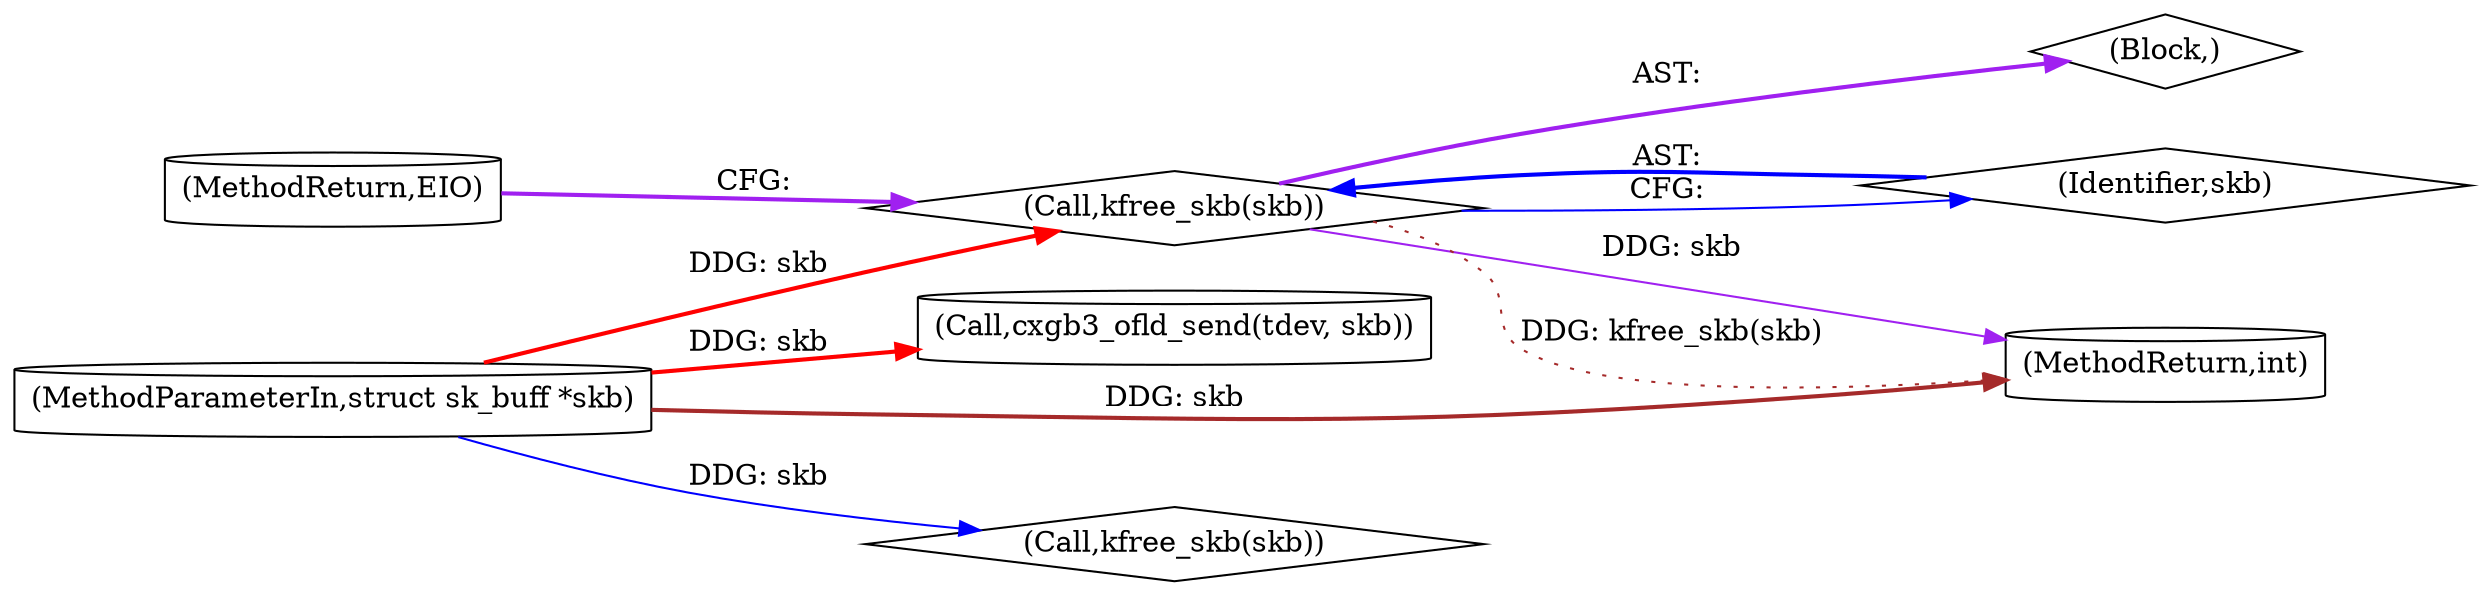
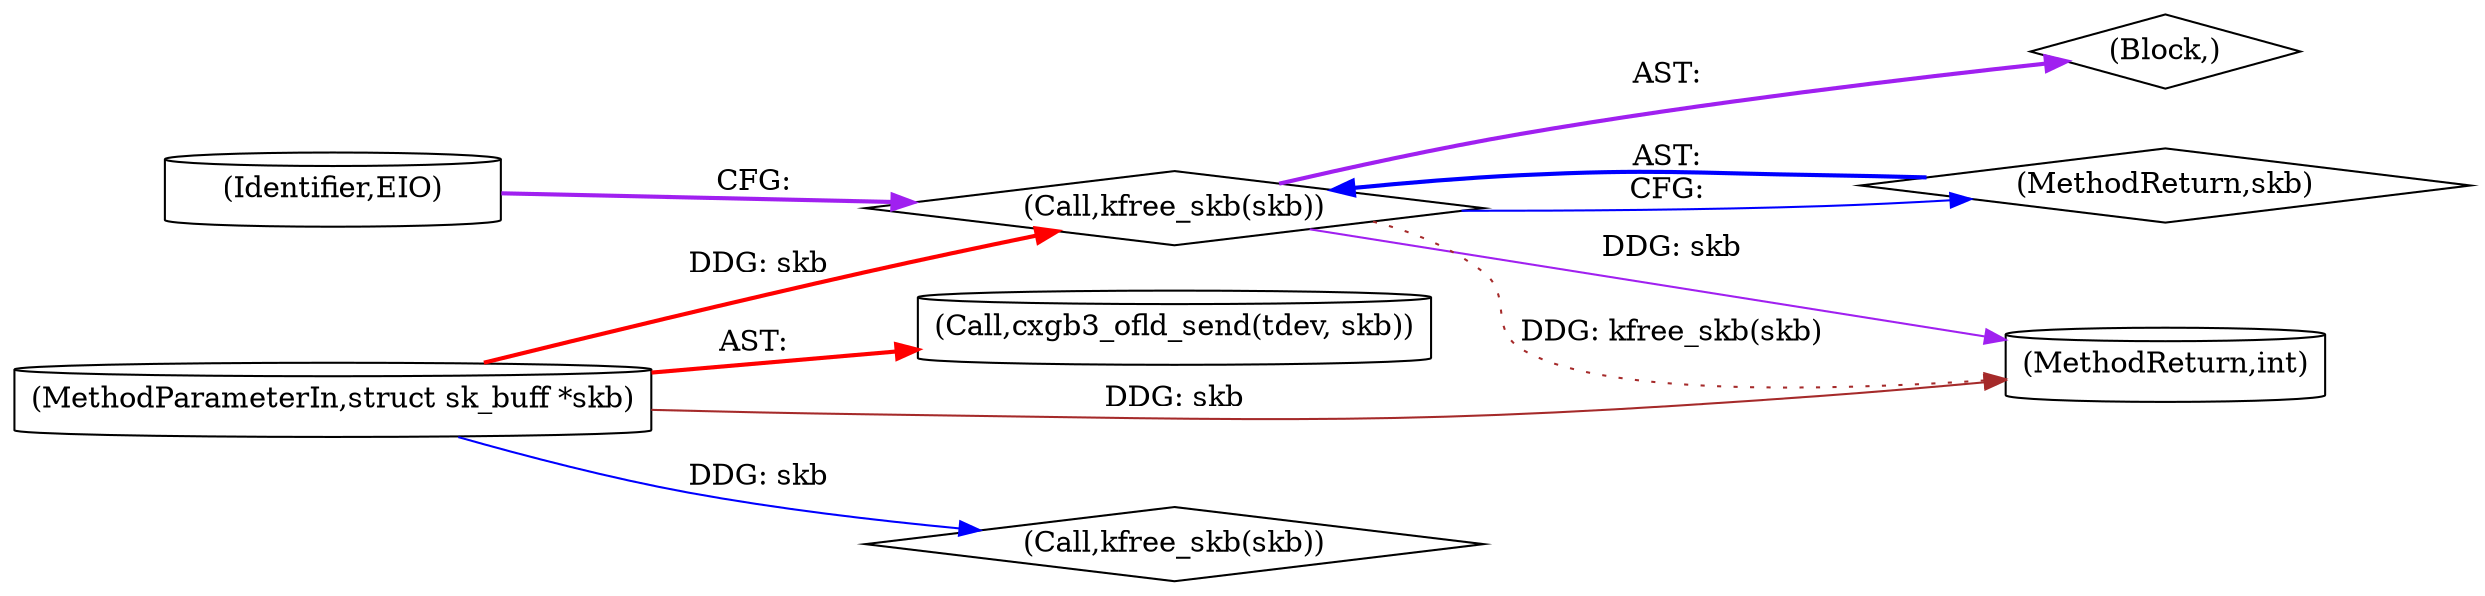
node "(Identifier,skb)": label "(Identifier,skb)" -> "(MethodReturn,skb)"
node "(MethodReturn,EIO)": label "(MethodReturn,EIO)" -> "(Identifier,EIO)"
edge "(MethodParameterIn,struct sk_buff *skb)" -> "(Call,cxgb3_ofld_send(tdev, skb))": label "DDG: skb" -> "AST: "
edge "(MethodParameterIn,struct sk_buff *skb)" -> "(MethodReturn,int)": style bold -> solid
